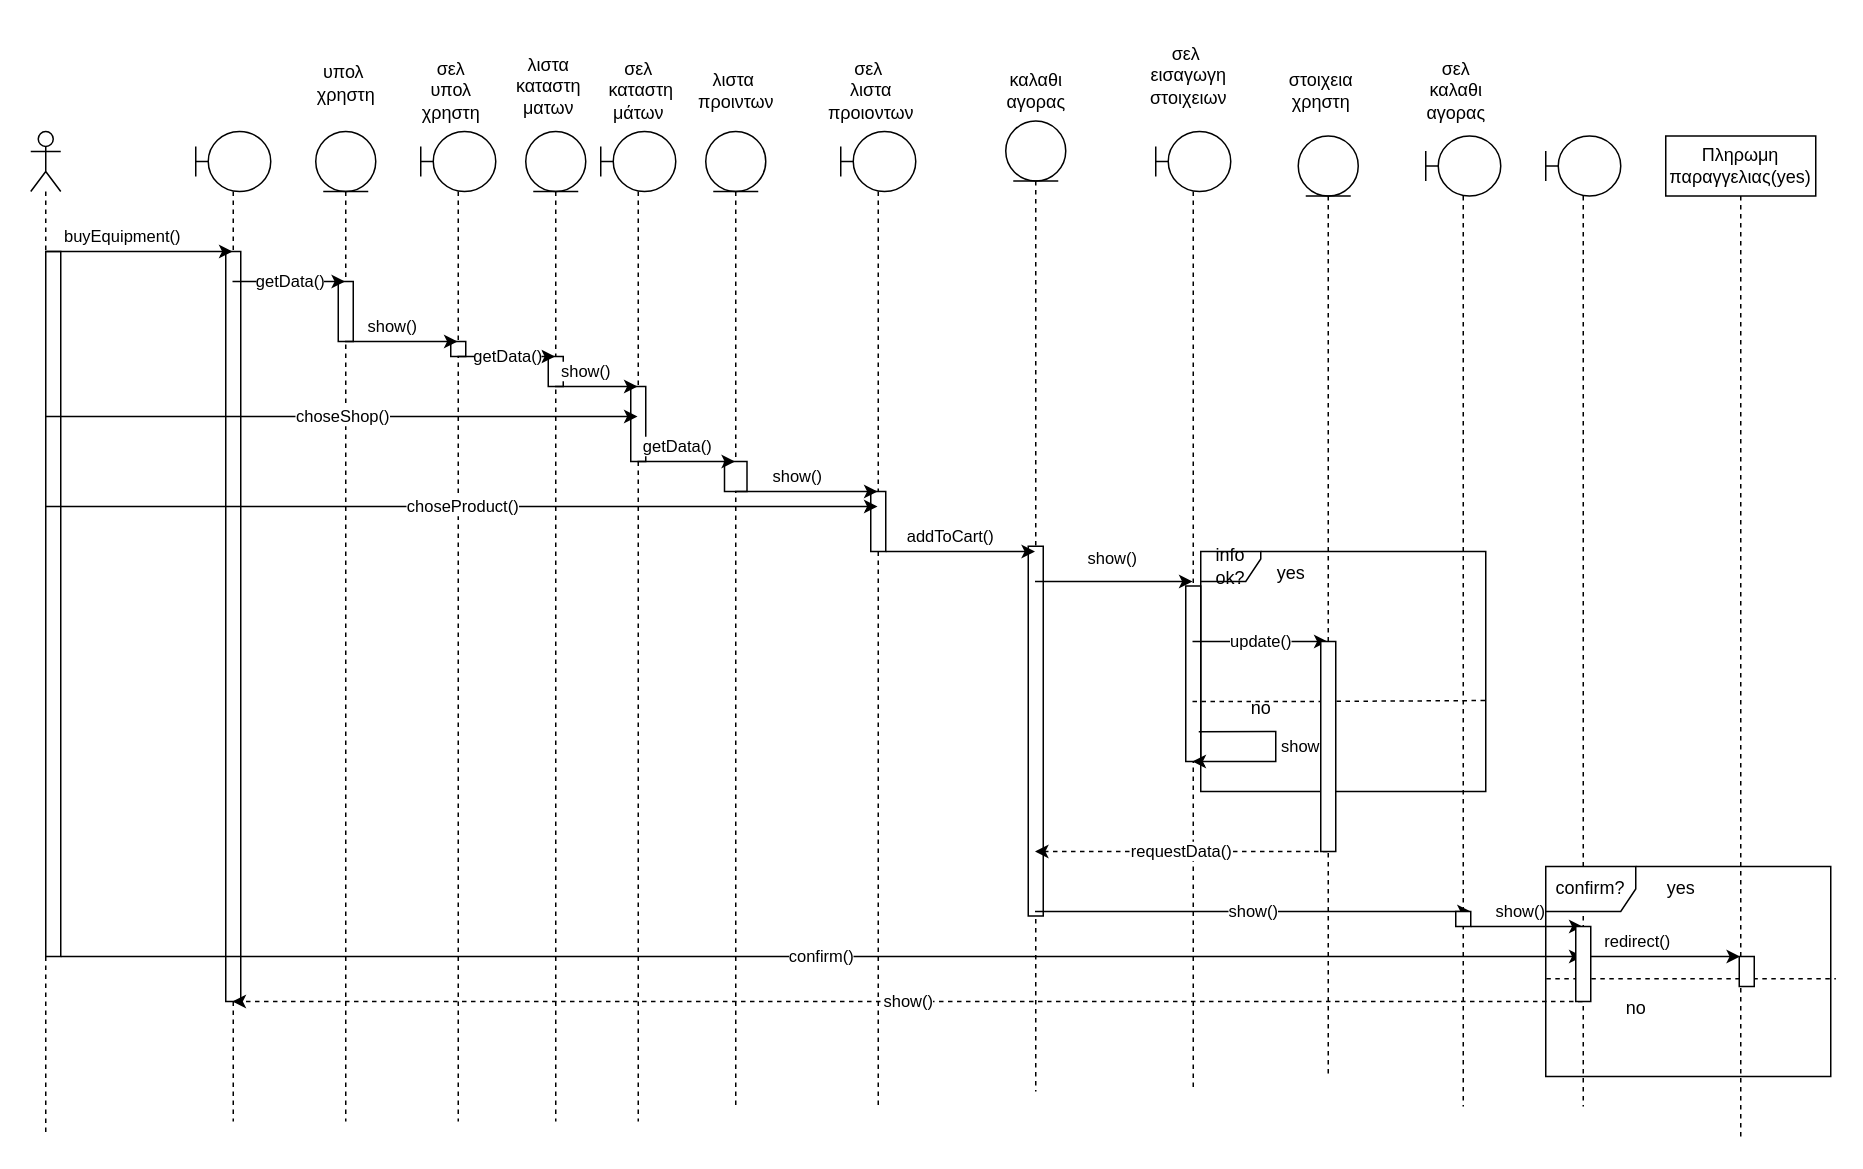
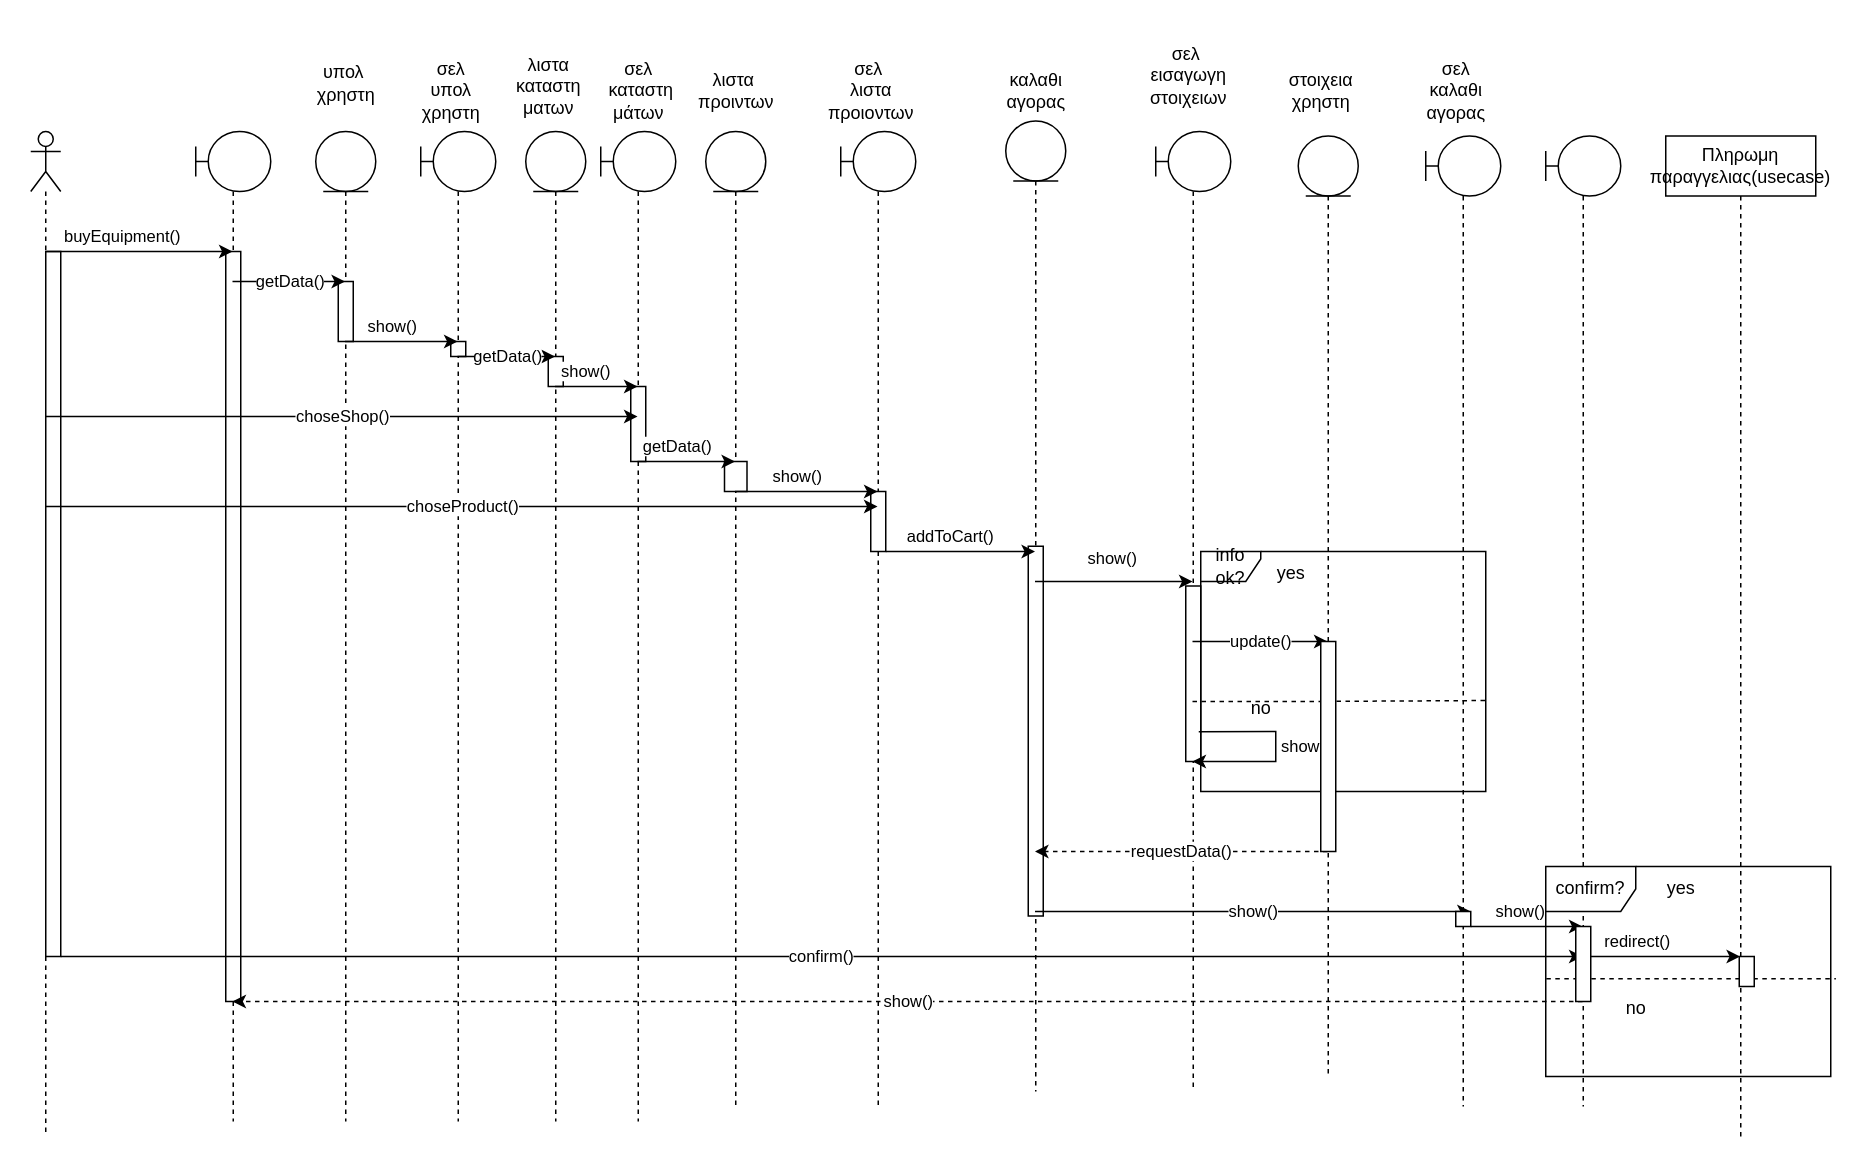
node "Πληρωμη παραγγελιας(yes)": label "Πληρωμη παραγγελιας(yes)" -> "Πληρωμη παραγγελιας(usecase)"
